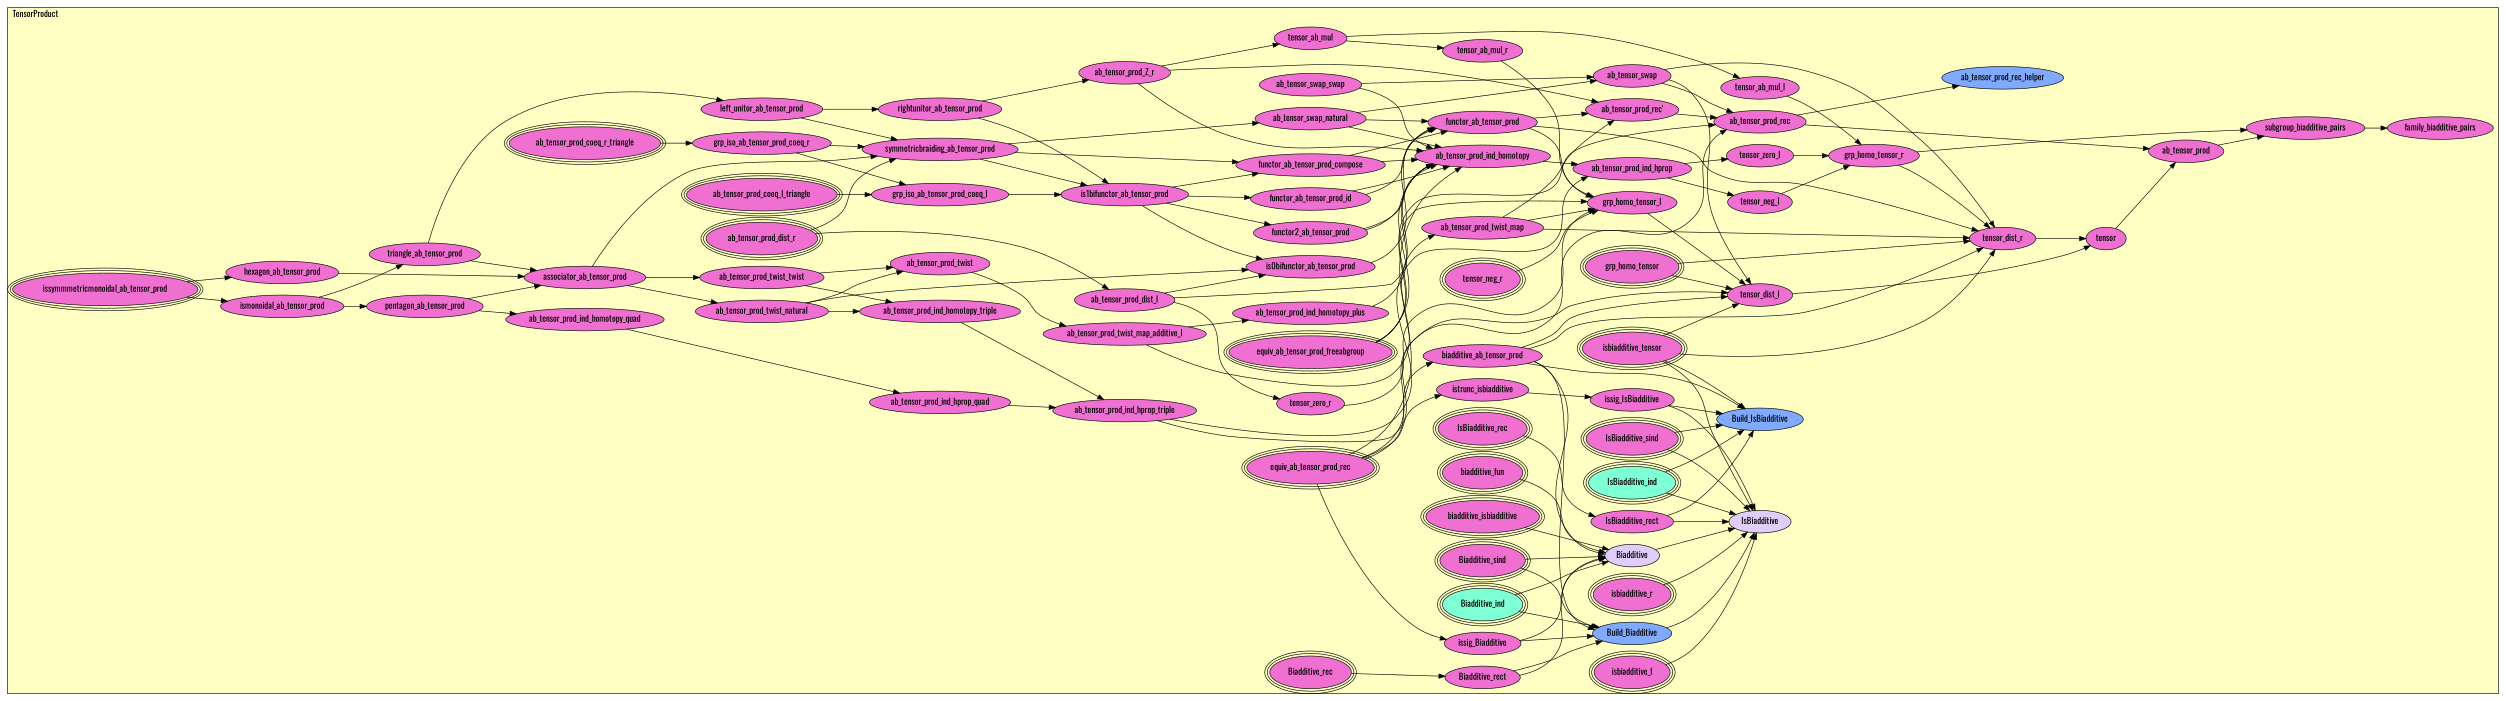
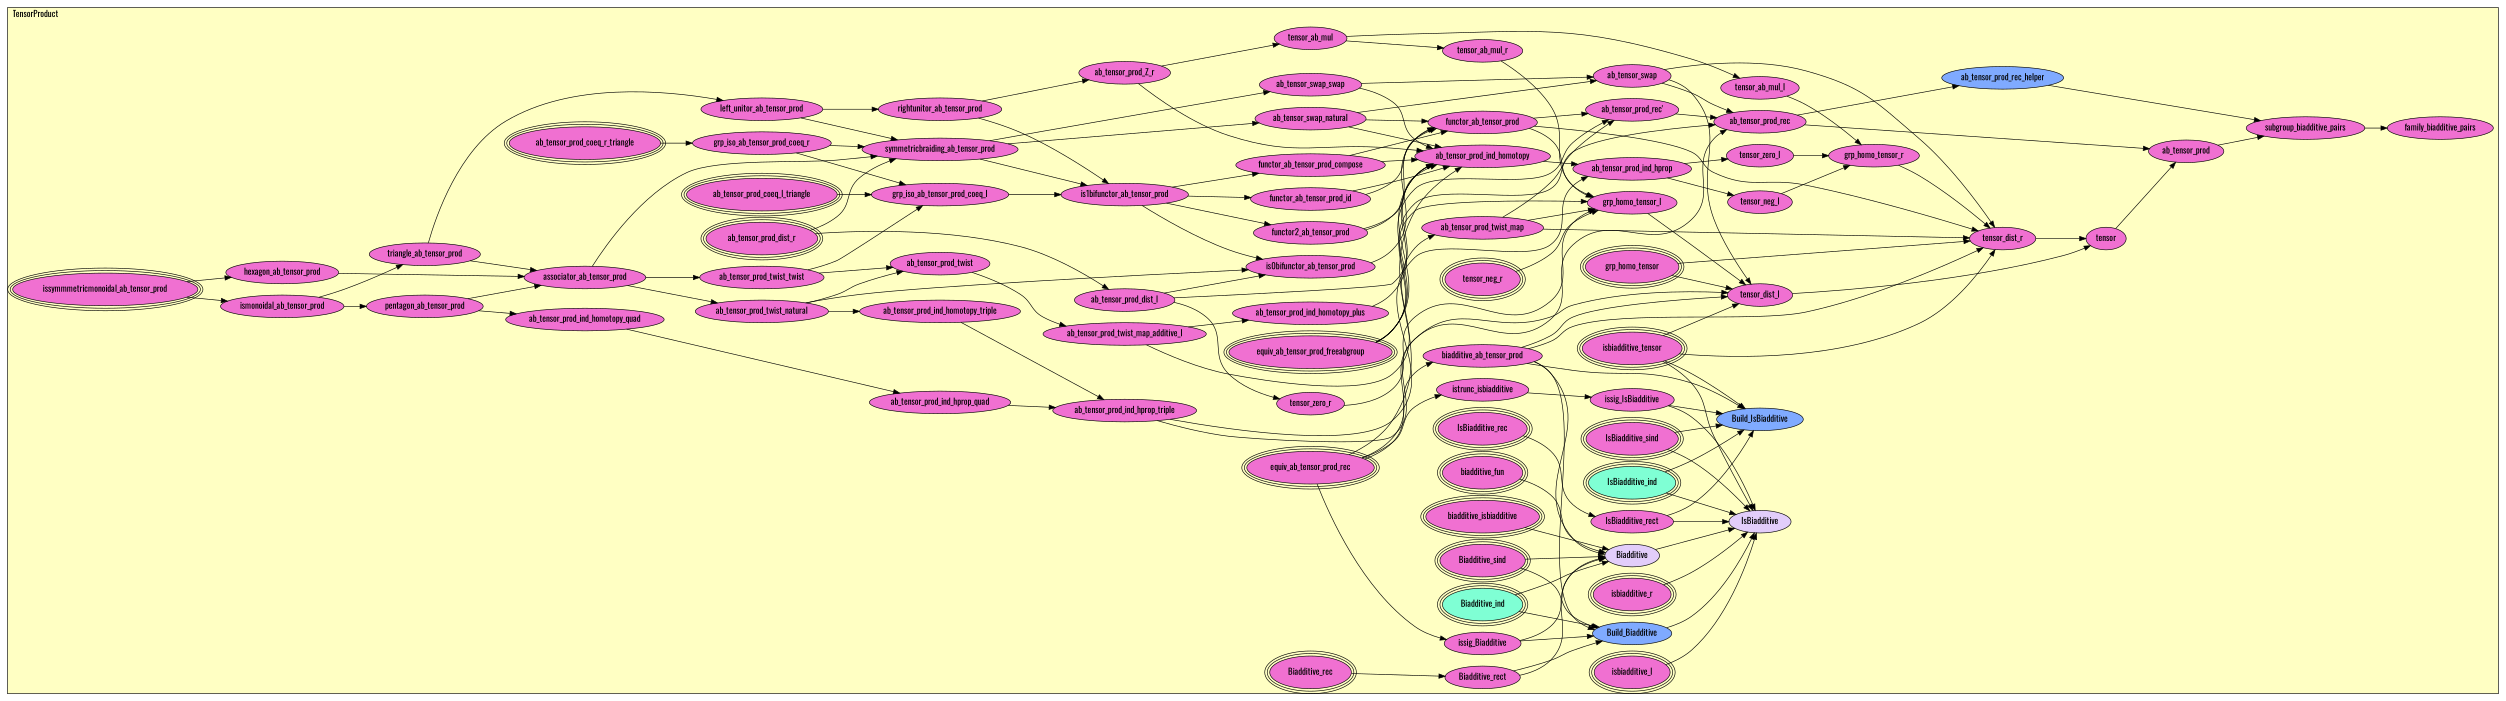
edge "ab_tensor_prod_Z_r" -> "ab_tensor_prod_rec'": now "equiv_ab_tensor_prod_freeabgroup" -> "ab_tensor_prod_rec'"
edge "grp_homo_tensor_r" -> "subgroup_biadditive_pairs": now "ab_tensor_prod_rec_helper" -> "subgroup_biadditive_pairs"
edge "symmetricbraiding_ab_tensor_prod" -> "functor_ab_tensor_prod_compose": now "symmetricbraiding_ab_tensor_prod" -> "ab_tensor_swap_swap"
edge "ab_tensor_prod_twist_twist" -> "ab_tensor_prod_ind_homotopy_triple": now "ab_tensor_prod_twist_twist" -> "grp_iso_ab_tensor_prod_coeq_l"
